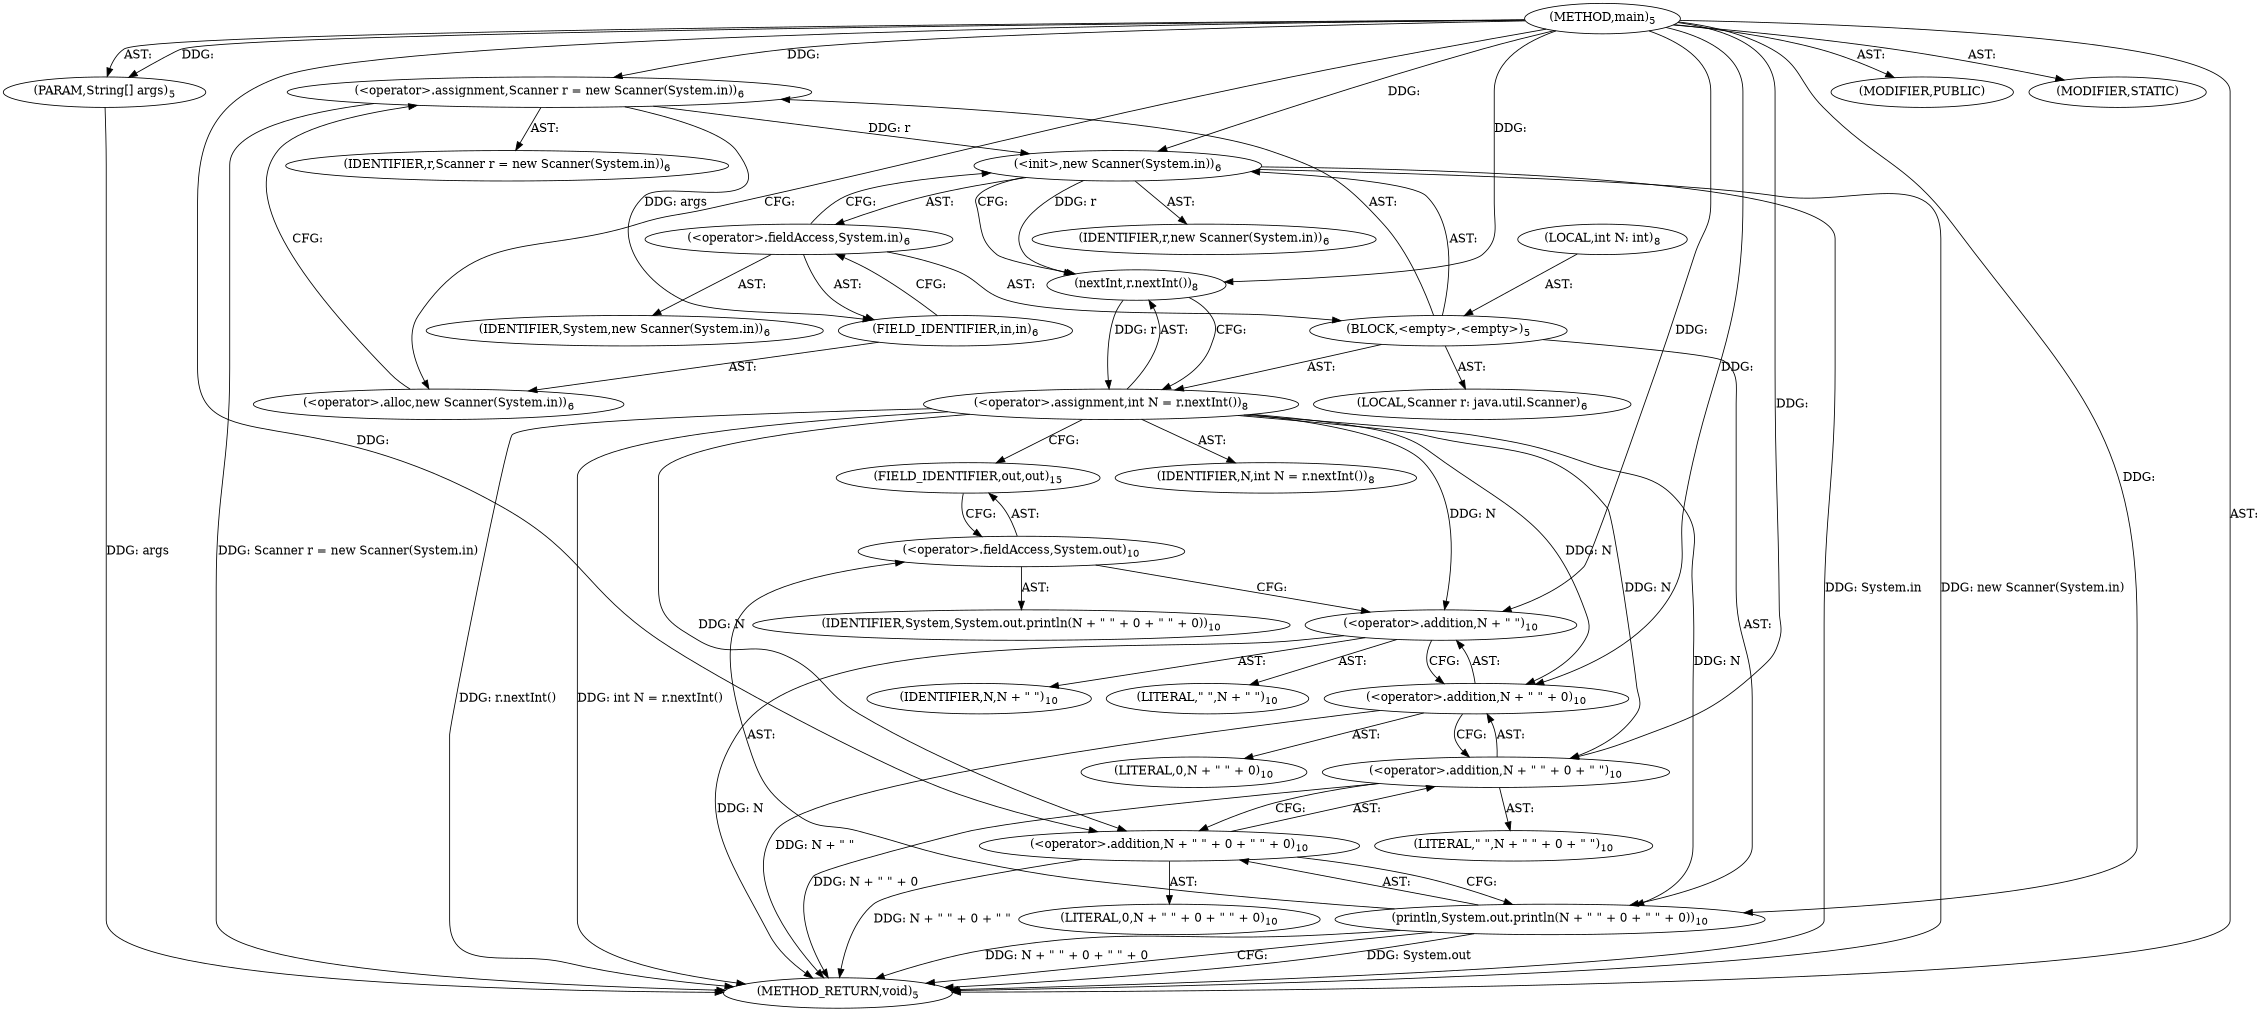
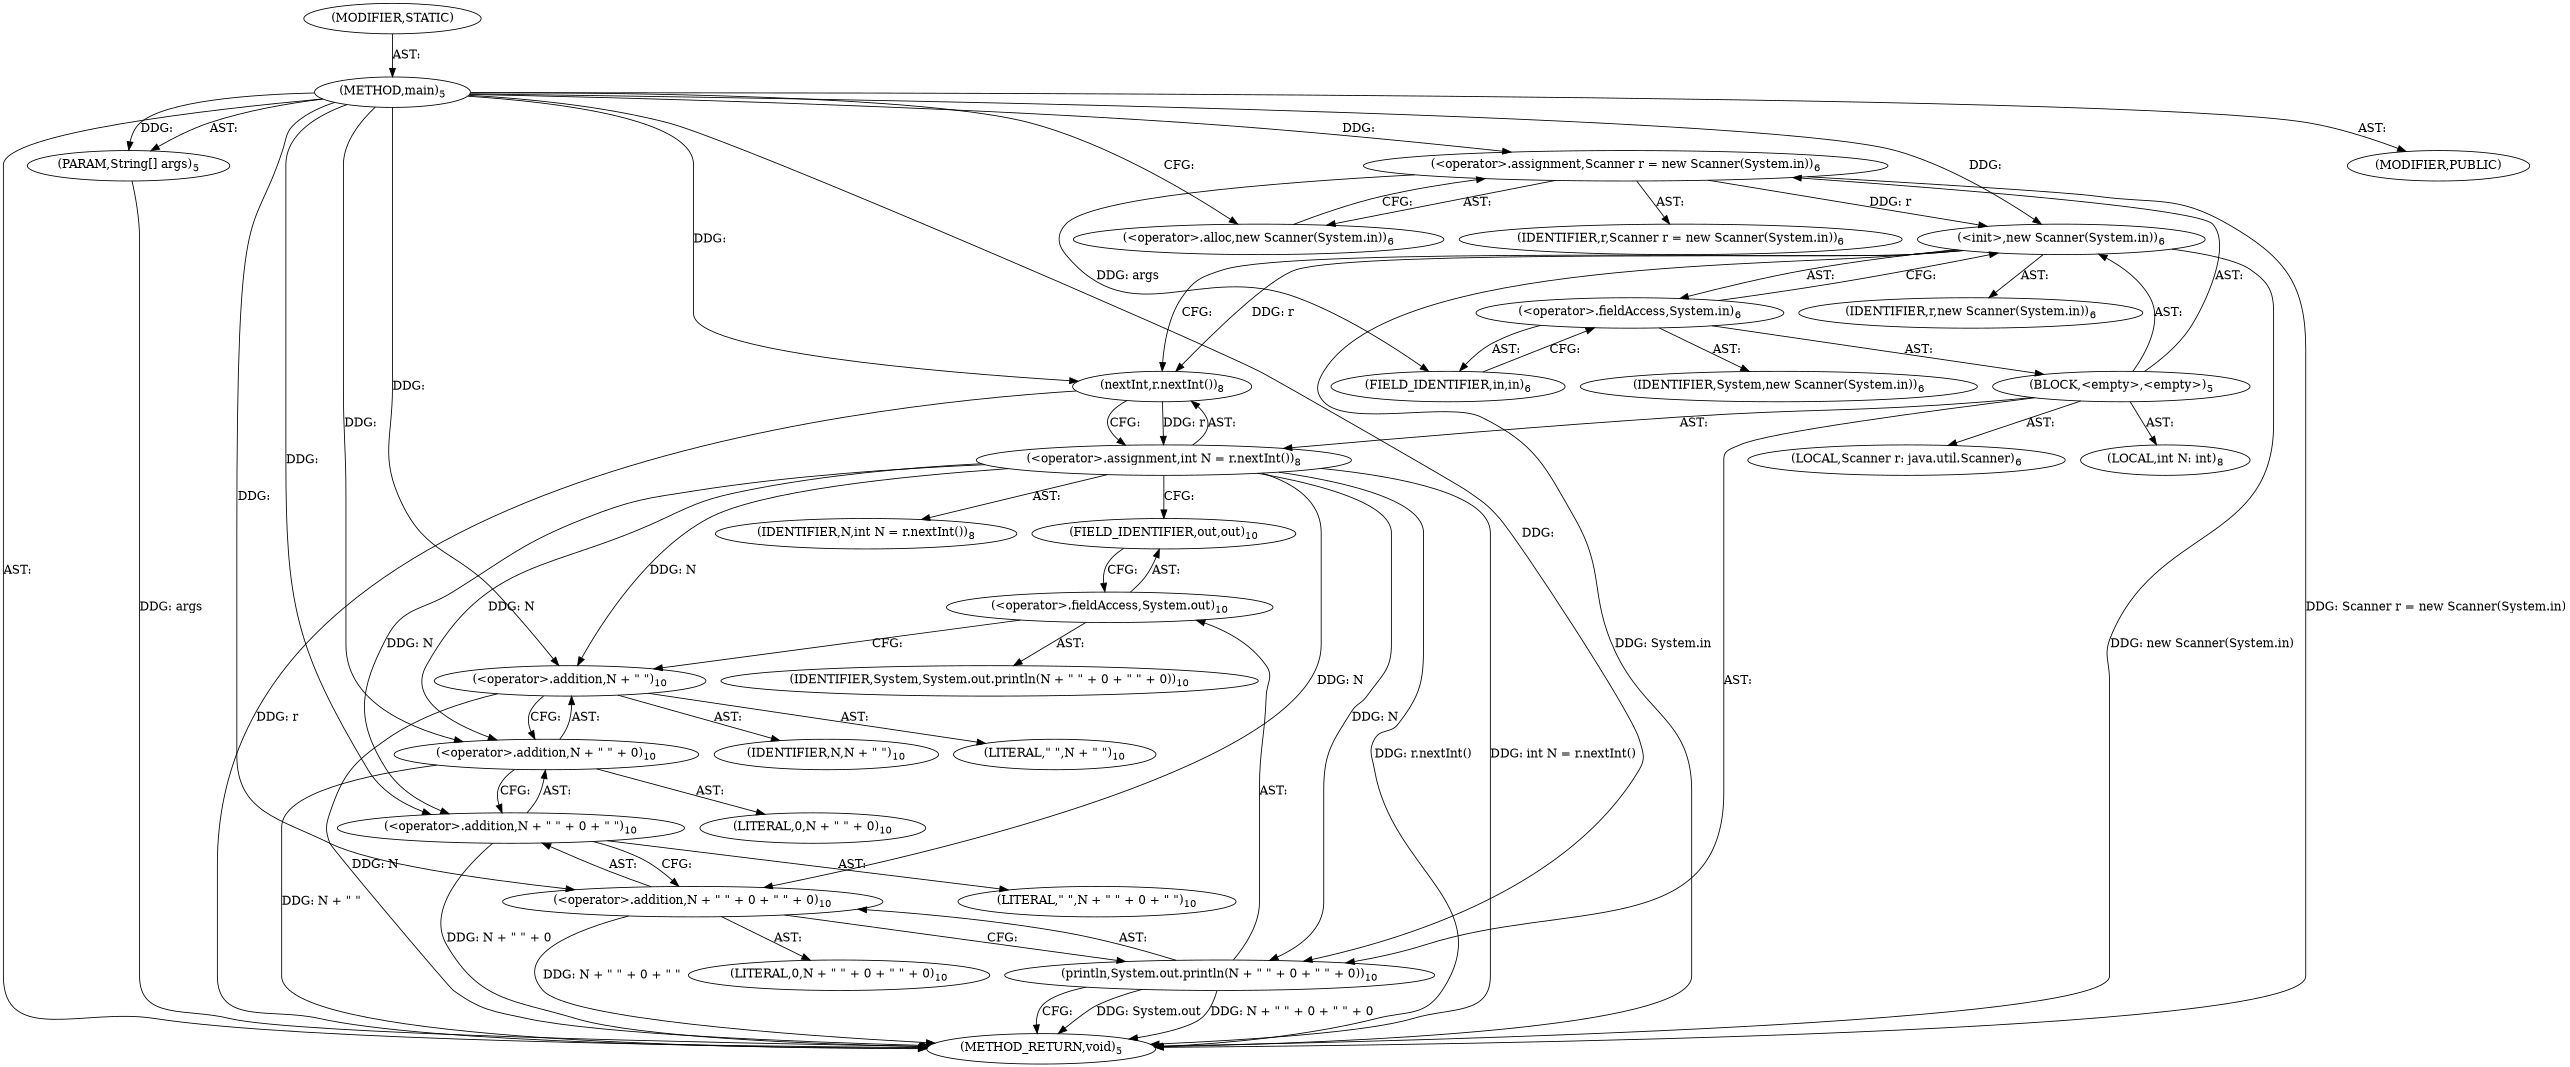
edge "(METHOD,main)" -> "(MODIFIER,STATIC)": reversed
edge "(LOCAL,int N: int)" -> "(BLOCK,<empty>,<empty>)": reversed
edge "(FIELD_IDENTIFIER,in,in)" -> "(<operator>.alloc,new Scanner(System.in))": now "(<operator>.assignment,Scanner r = new Scanner(System.in))" -> "(<operator>.alloc,new Scanner(System.in))"
node "(FIELD_IDENTIFIER,out,out)": text "15" -> "10"
edge "(nextInt,r.nextInt())" -> "(METHOD_RETURN,void)": added, label "DDG: r"
